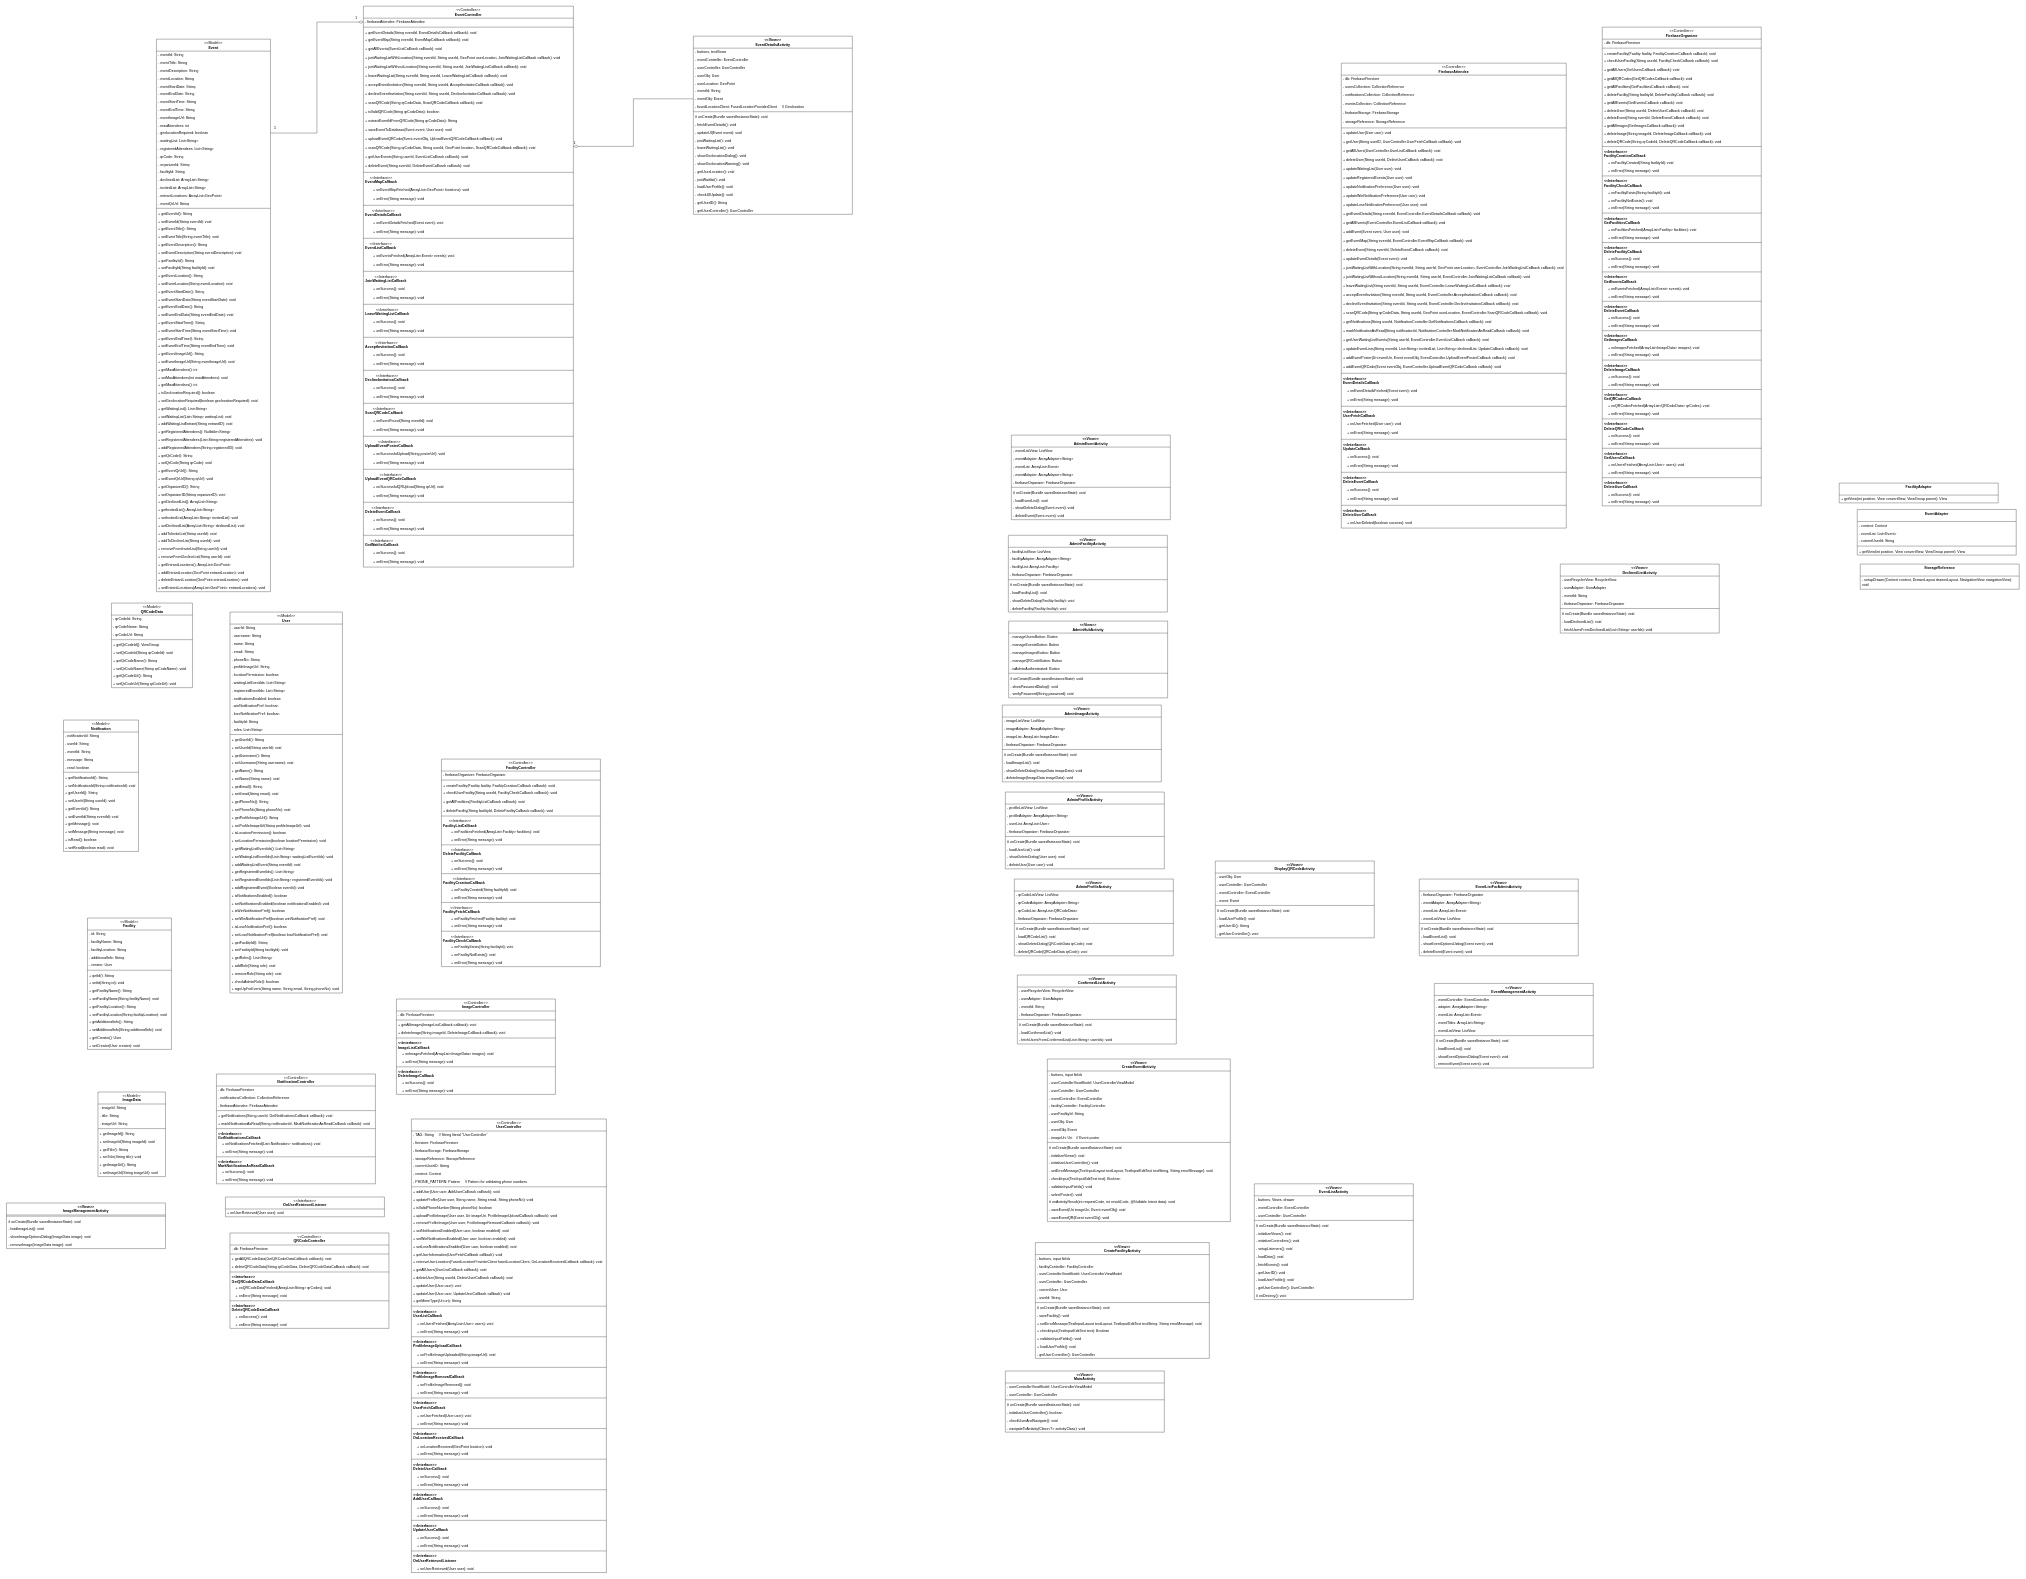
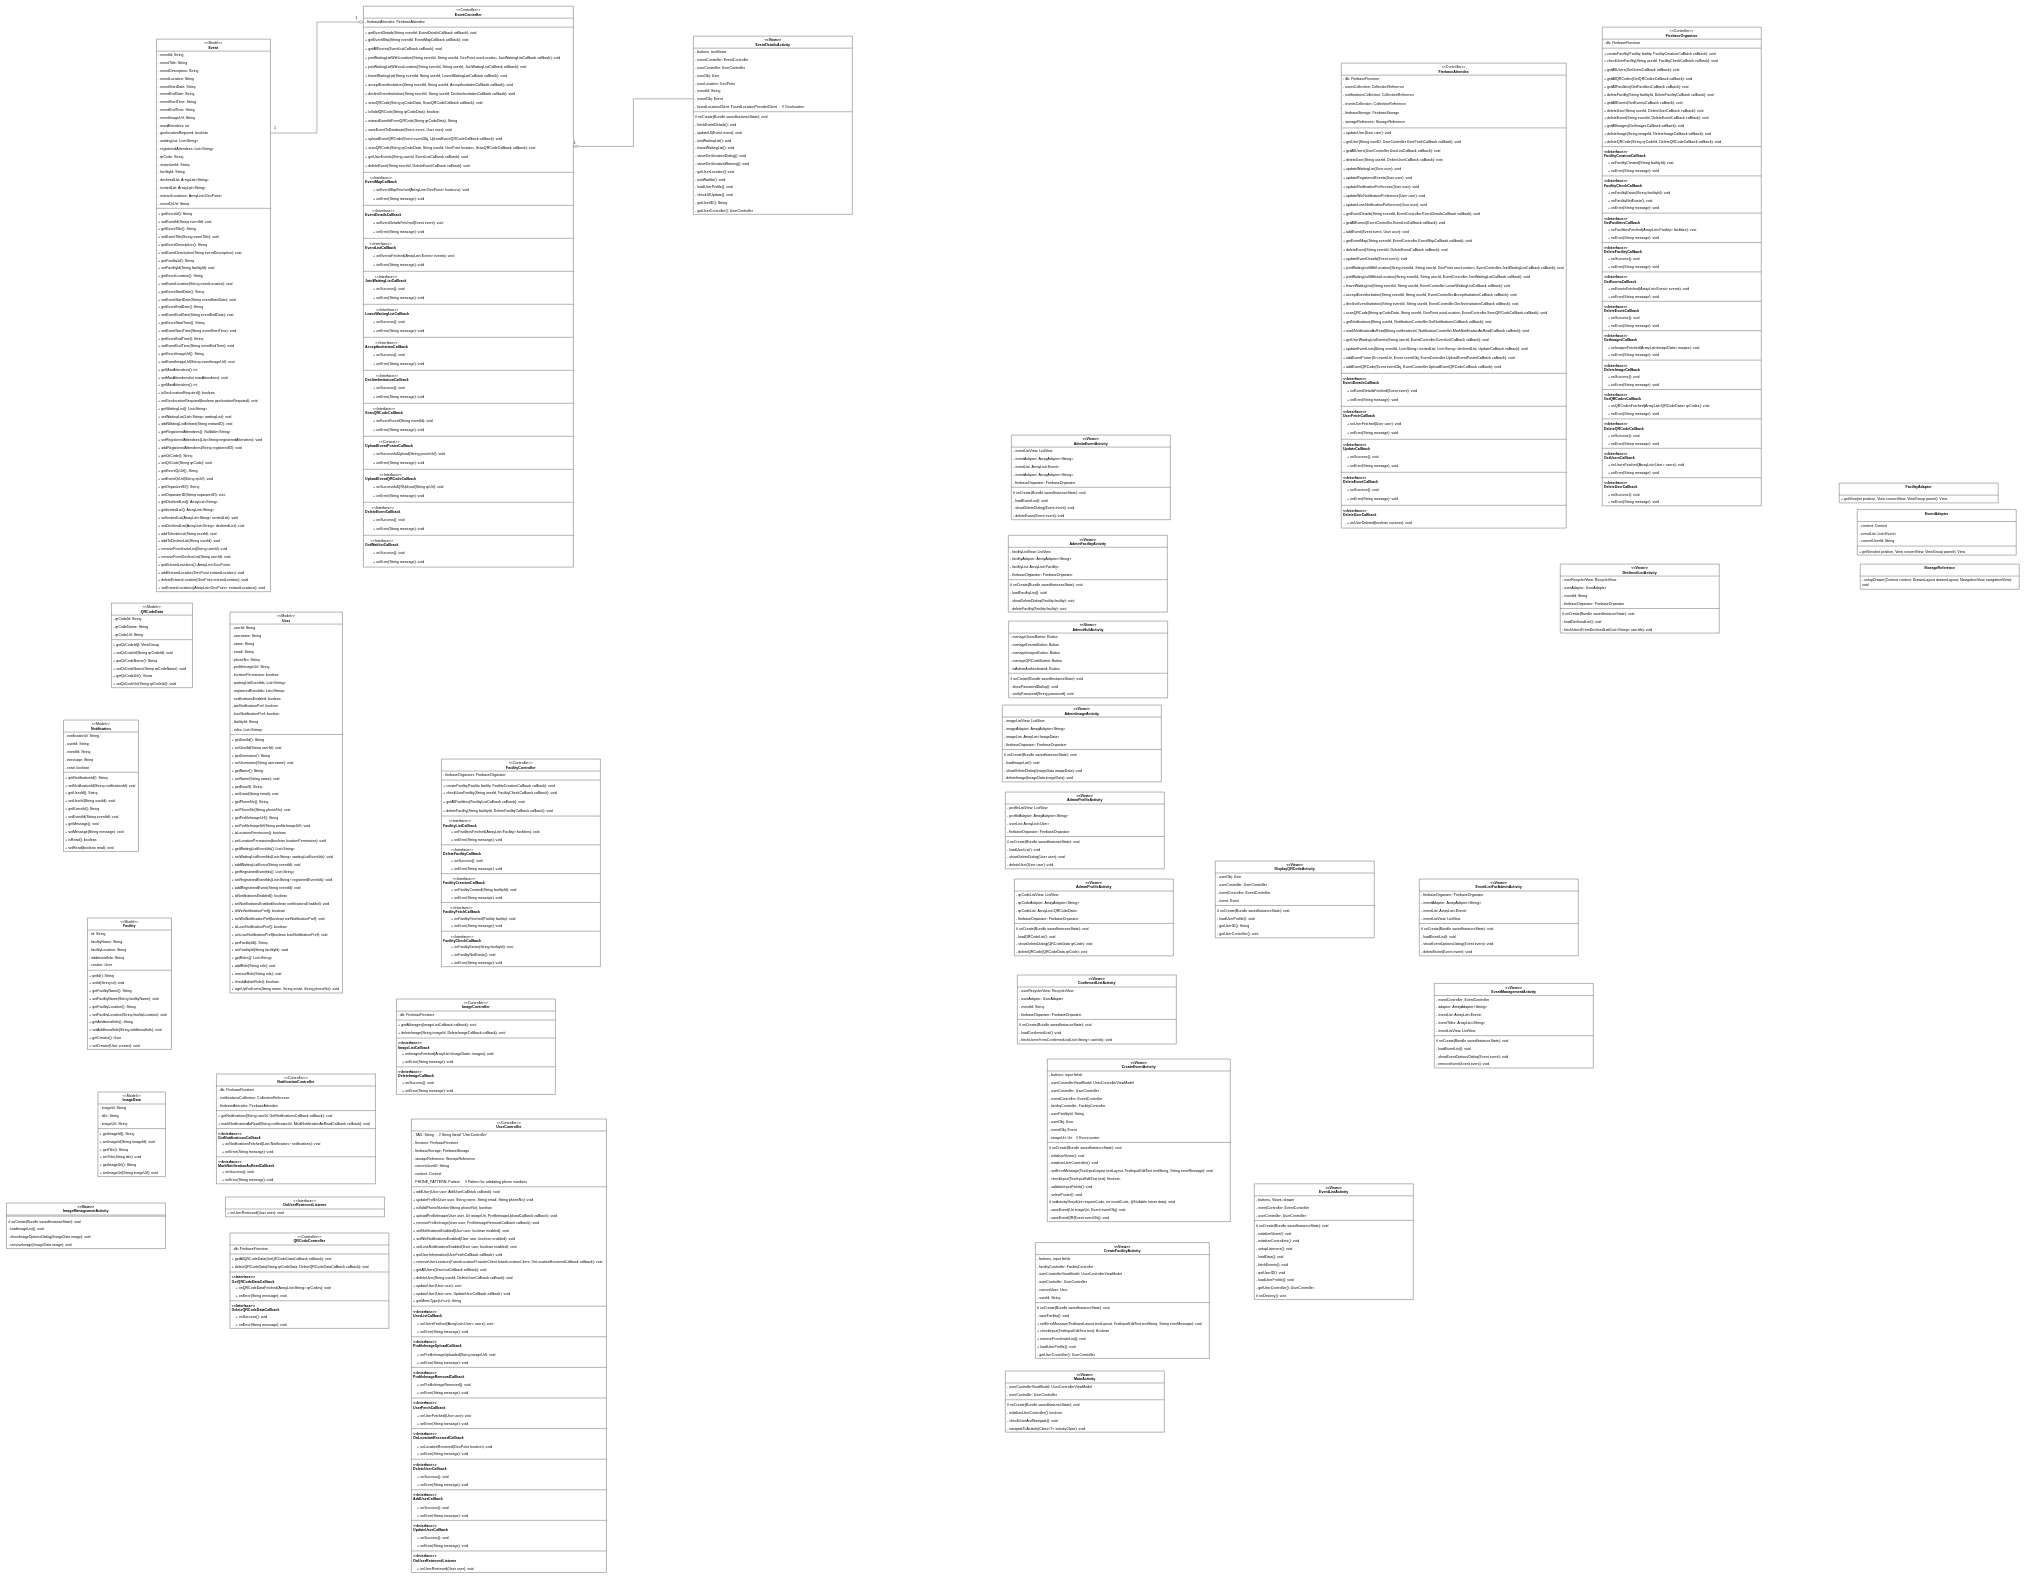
node "<<Interface>> UploadEventPosterCallback": label "<<Interface>> UploadEventPosterCallback" -> "<<Context>> UploadEventPosterCallback"
node "+ getQrCodeUrl(): String": label "+ getQrCodeUrl(): String" -> "+ getQrCodeUrl(): Views"
node "+ addRegisteredEvent(Boolean eventId): void": label "+ addRegisteredEvent(Boolean eventId): void" -> "+ addRegisteredEvent(String eventId): void"
node "+ validateInputFields(): void": label "+ validateInputFields(): void" -> "+ removeFromInviteList(): void"
